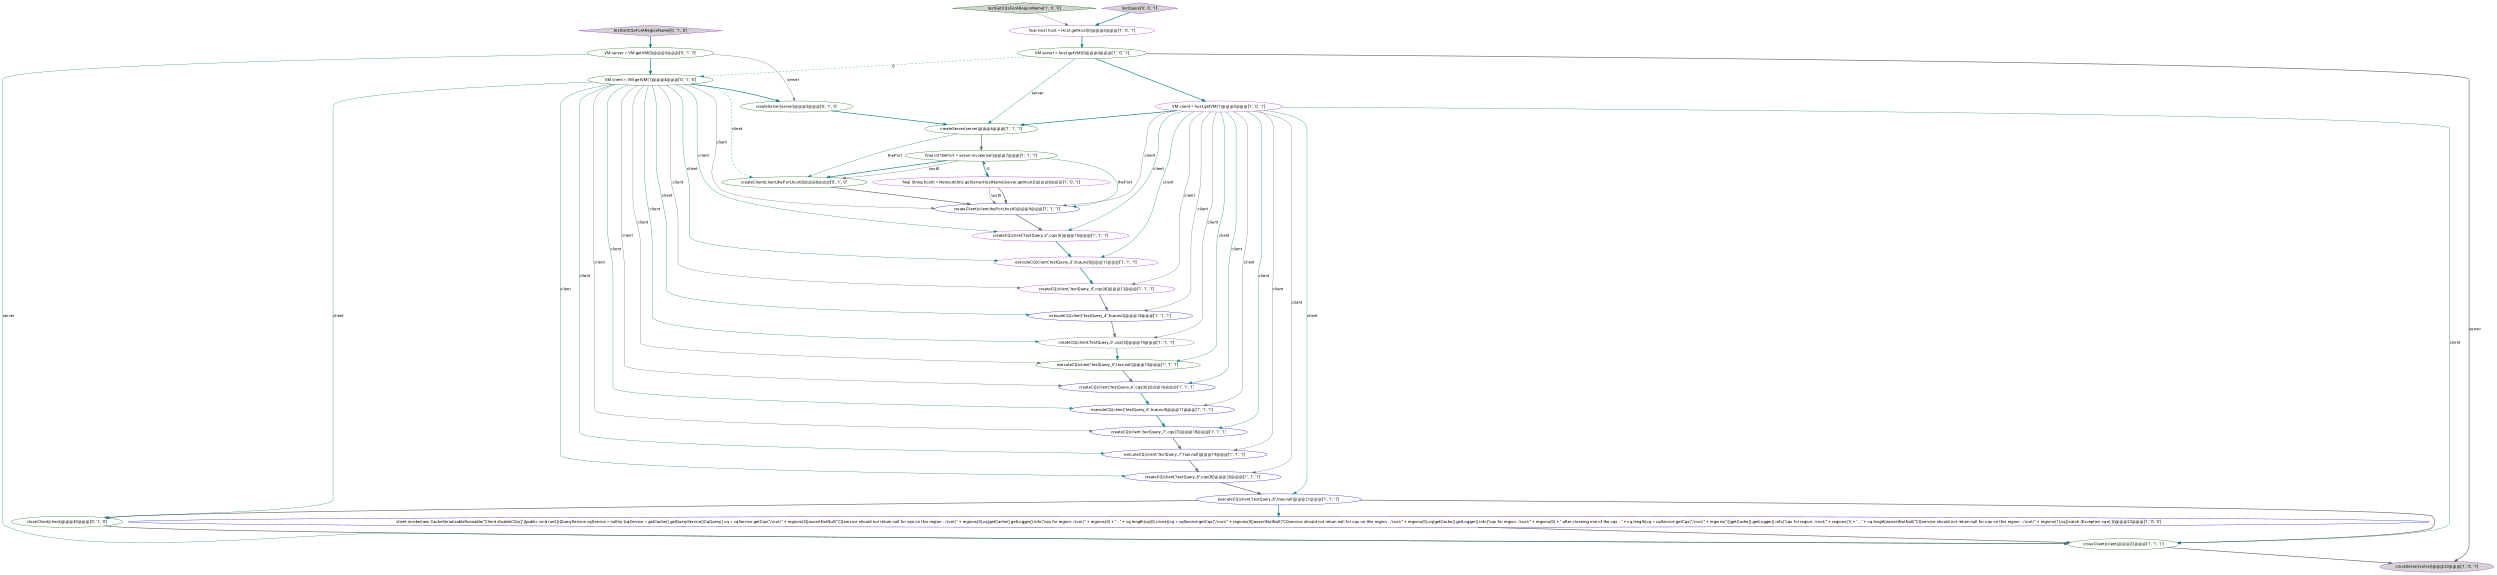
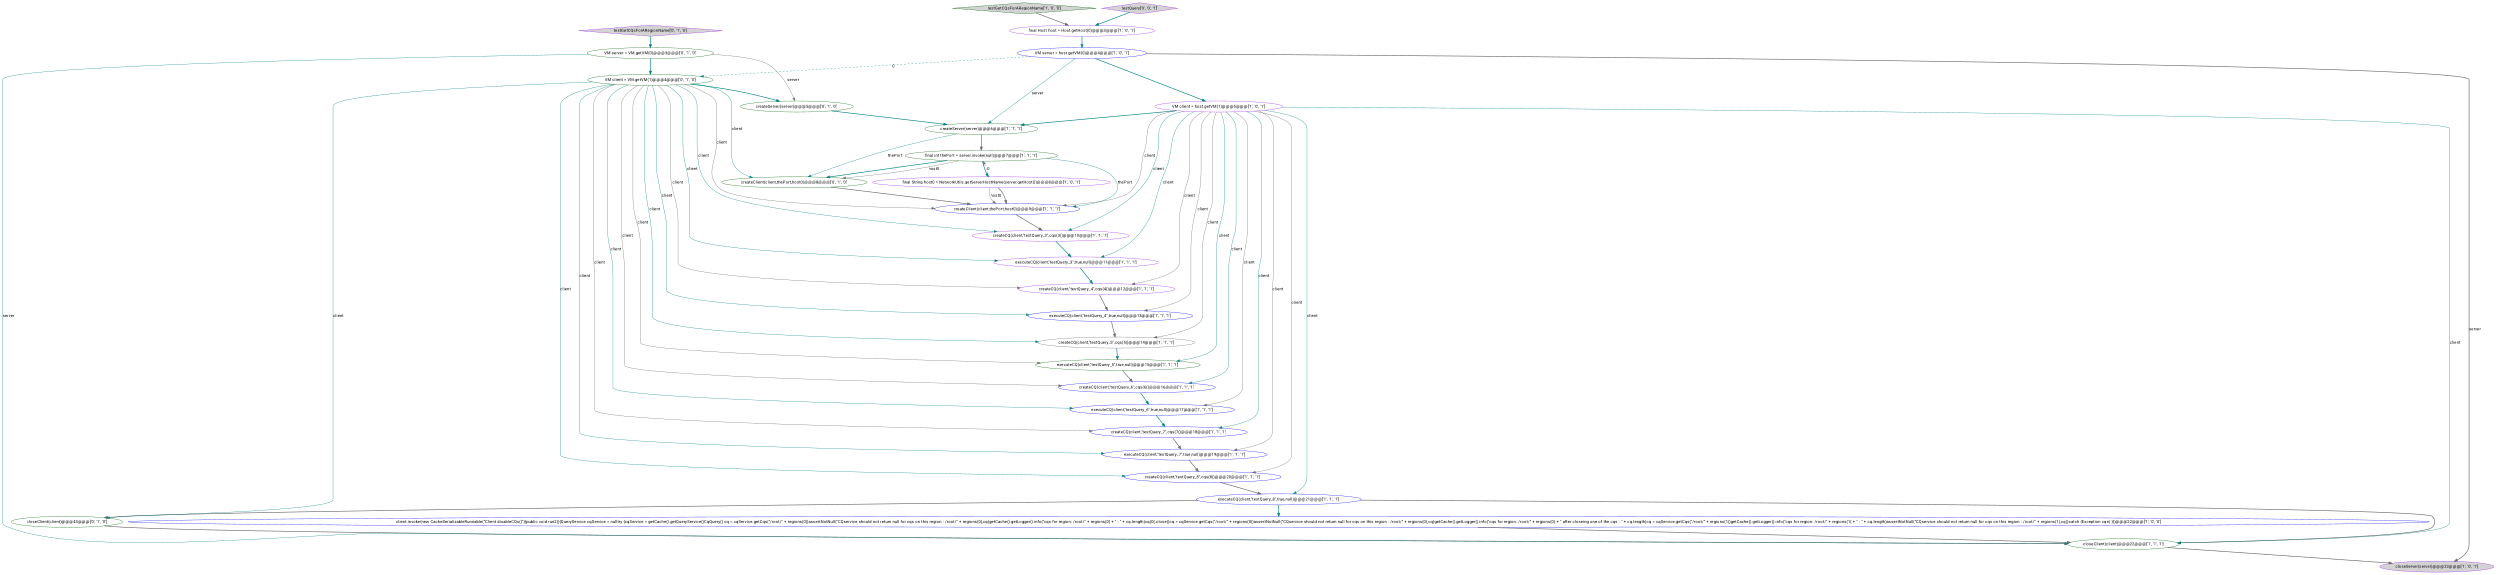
edge "testGetCQsForARegionName['1', '0', '0']" -> "final Host host = Host.getHost(0)@@@3@@@['1', '0', '1']": style solid -> bold
node "VM server = host.getVM(0)@@@4@@@['1', '0', '1']": color darkgreen -> blue
edge "VM client = VM.getVM(1)@@@4@@@['0', '1', '0']" -> "createClient(client,thePort,host0)@@@8@@@['0', '1', '0']": style dashed -> solid
